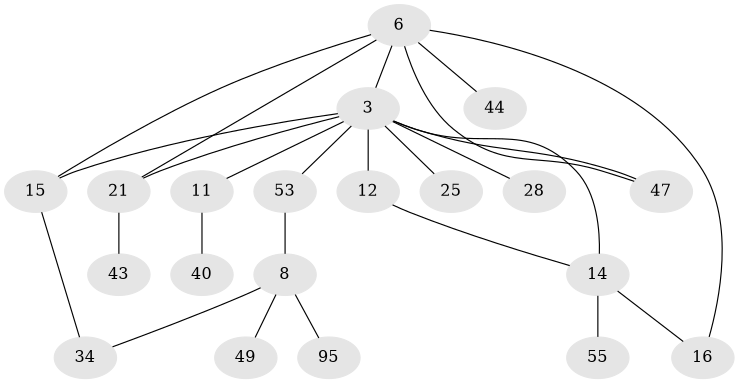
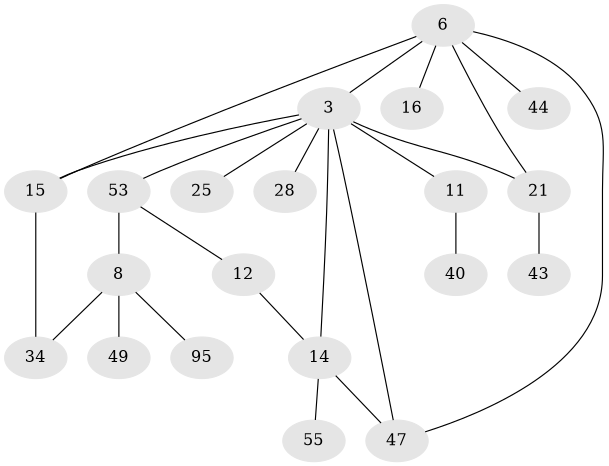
edge "3" -- "12": now "53" -- "12"
edge "14" -- "16": now "14" -- "47"
